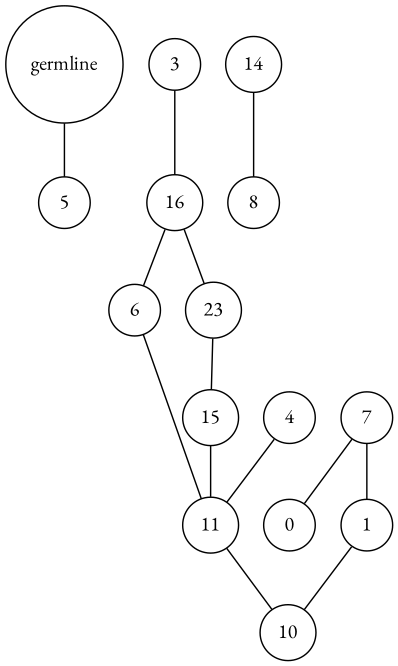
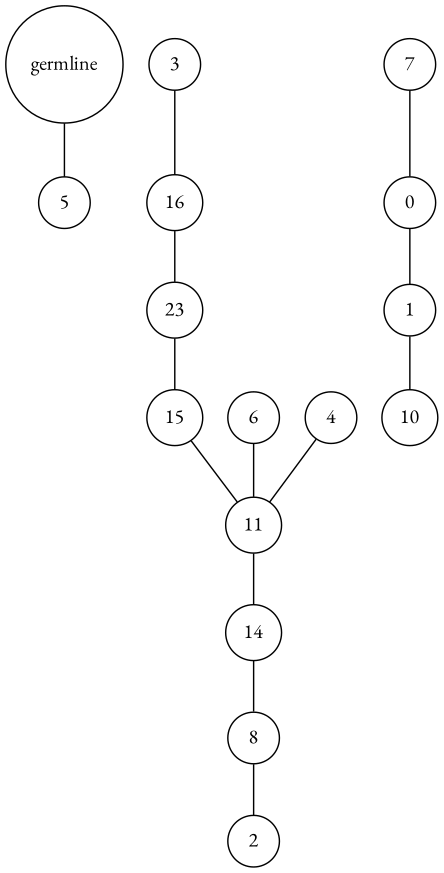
edge "16" -- "6": removed
edge "7" -- "1": now "0" -- "1"
edge "11" -- "10": now "11" -- "14"
node "2": added
